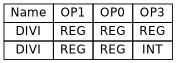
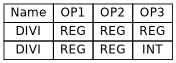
node "Name": text "OP0" -> "OP2"
